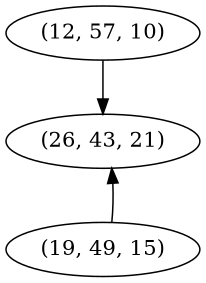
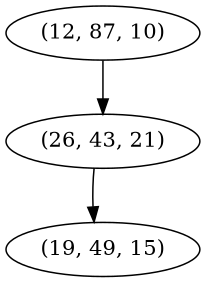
node "(12, 57, 10)": label "(12, 57, 10)" -> "(12, 87, 10)"
edge "(19, 49, 15)" -> "(26, 43, 21)": reversed
